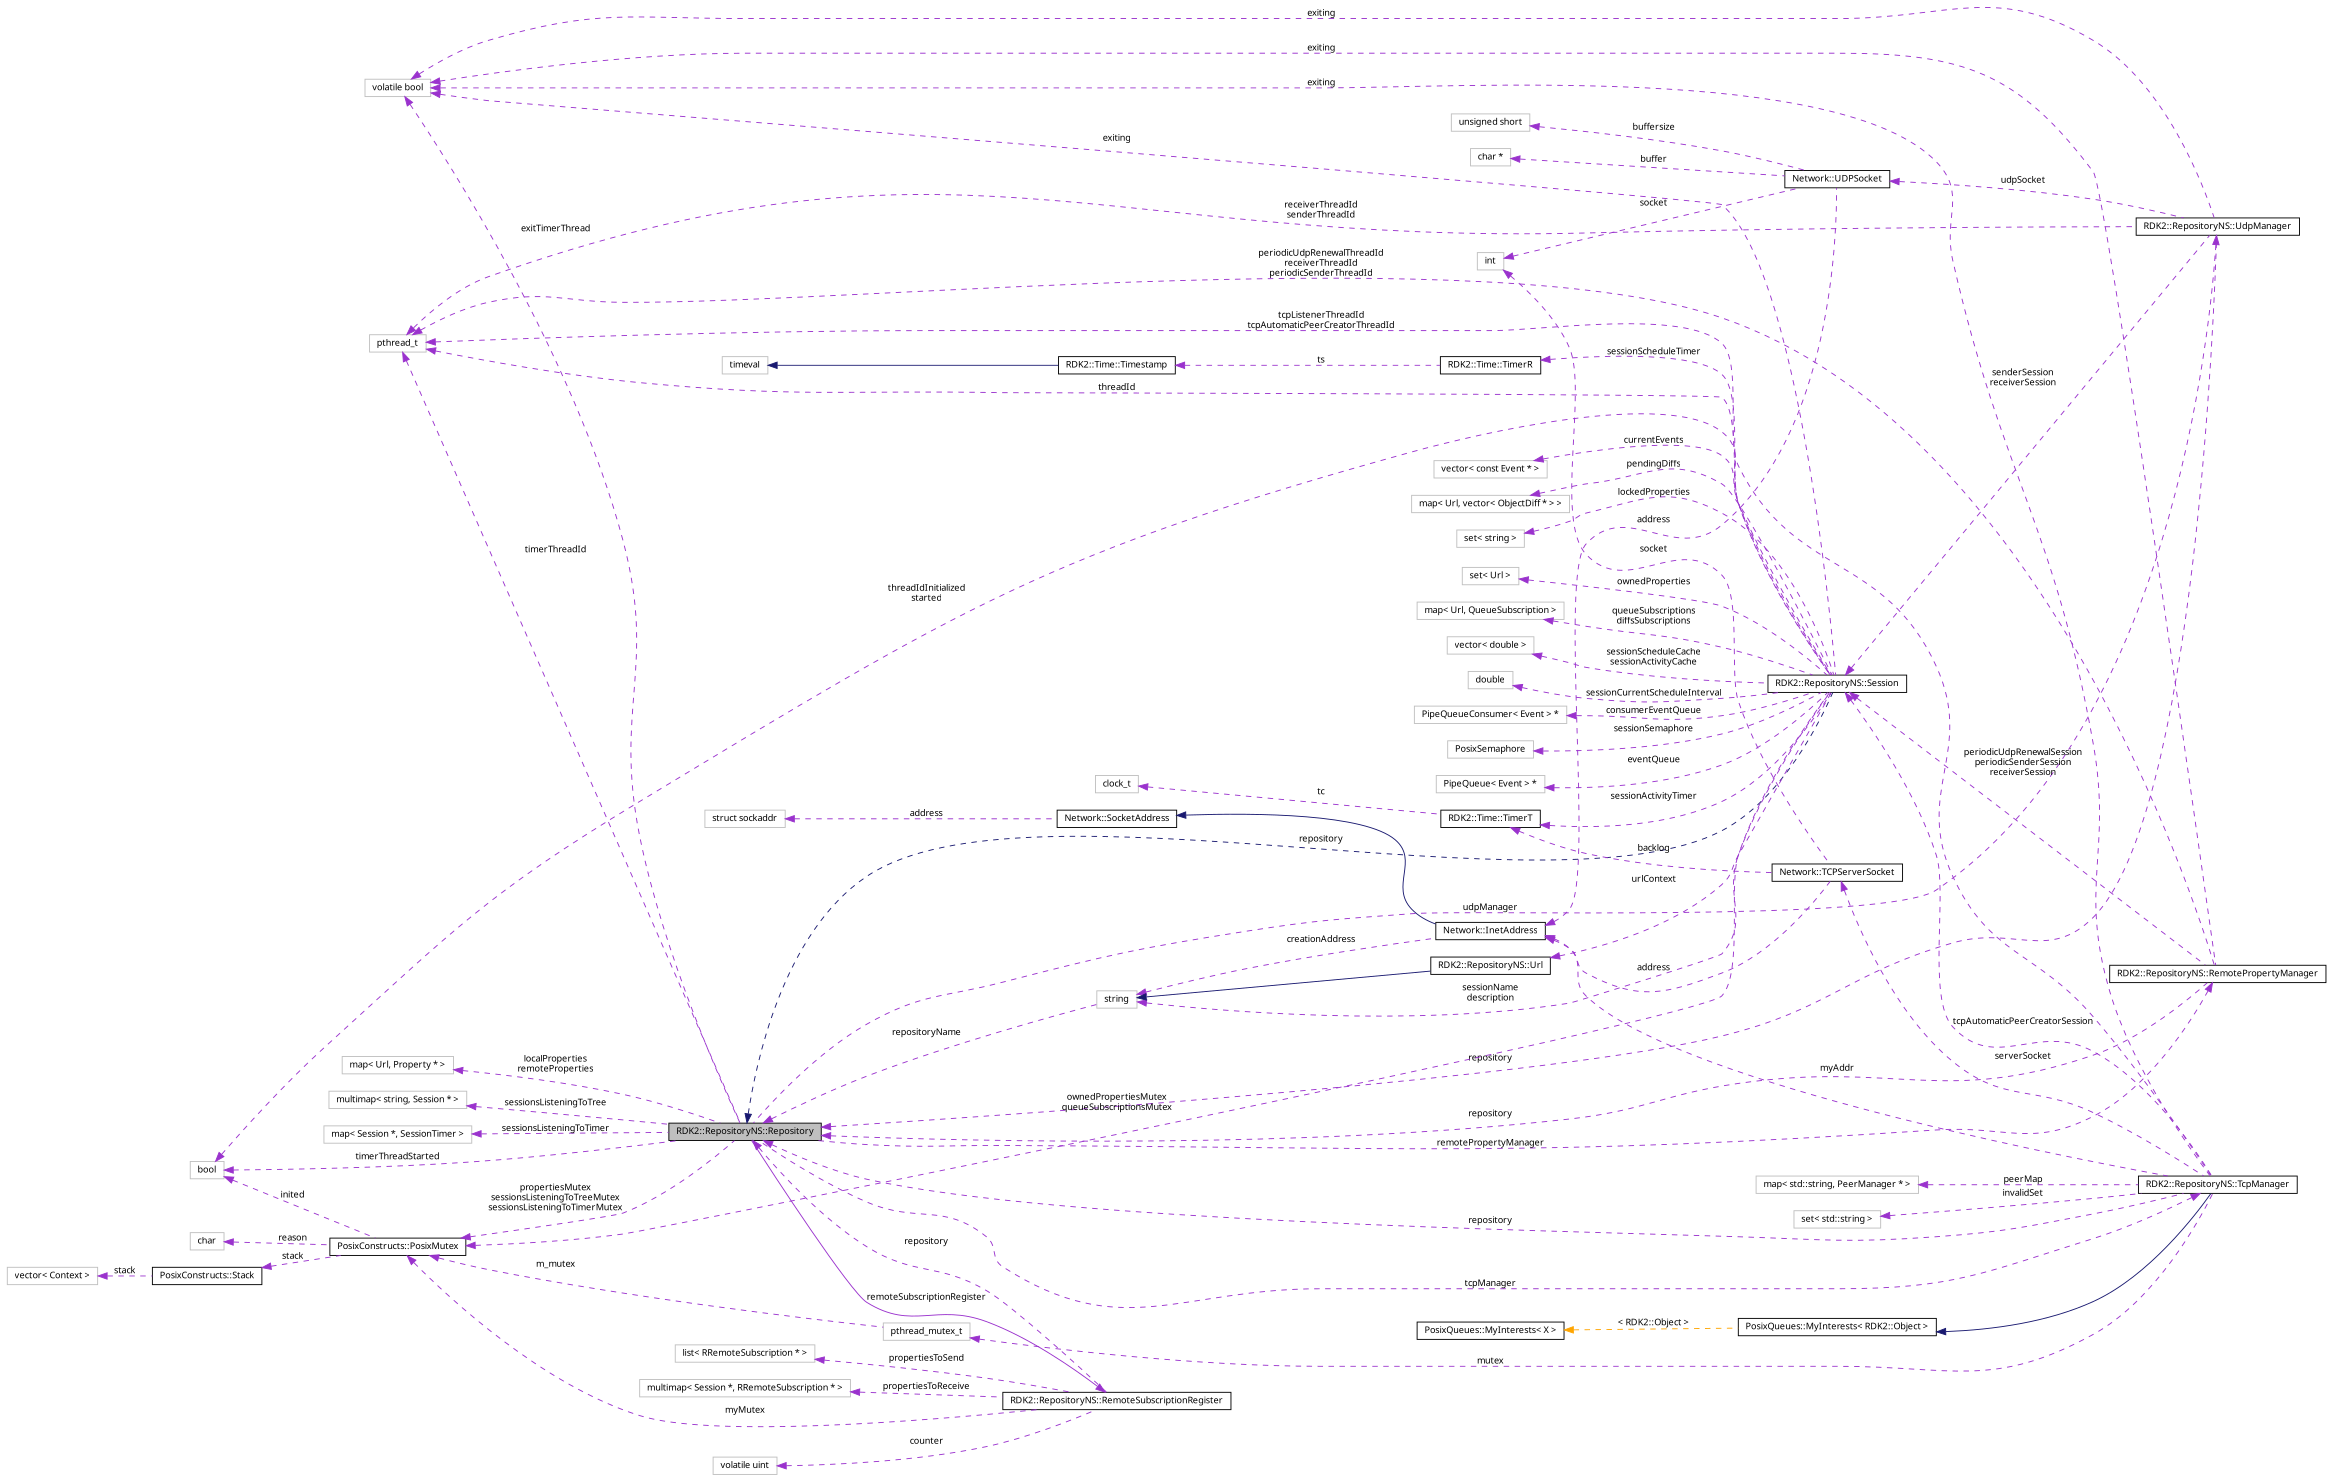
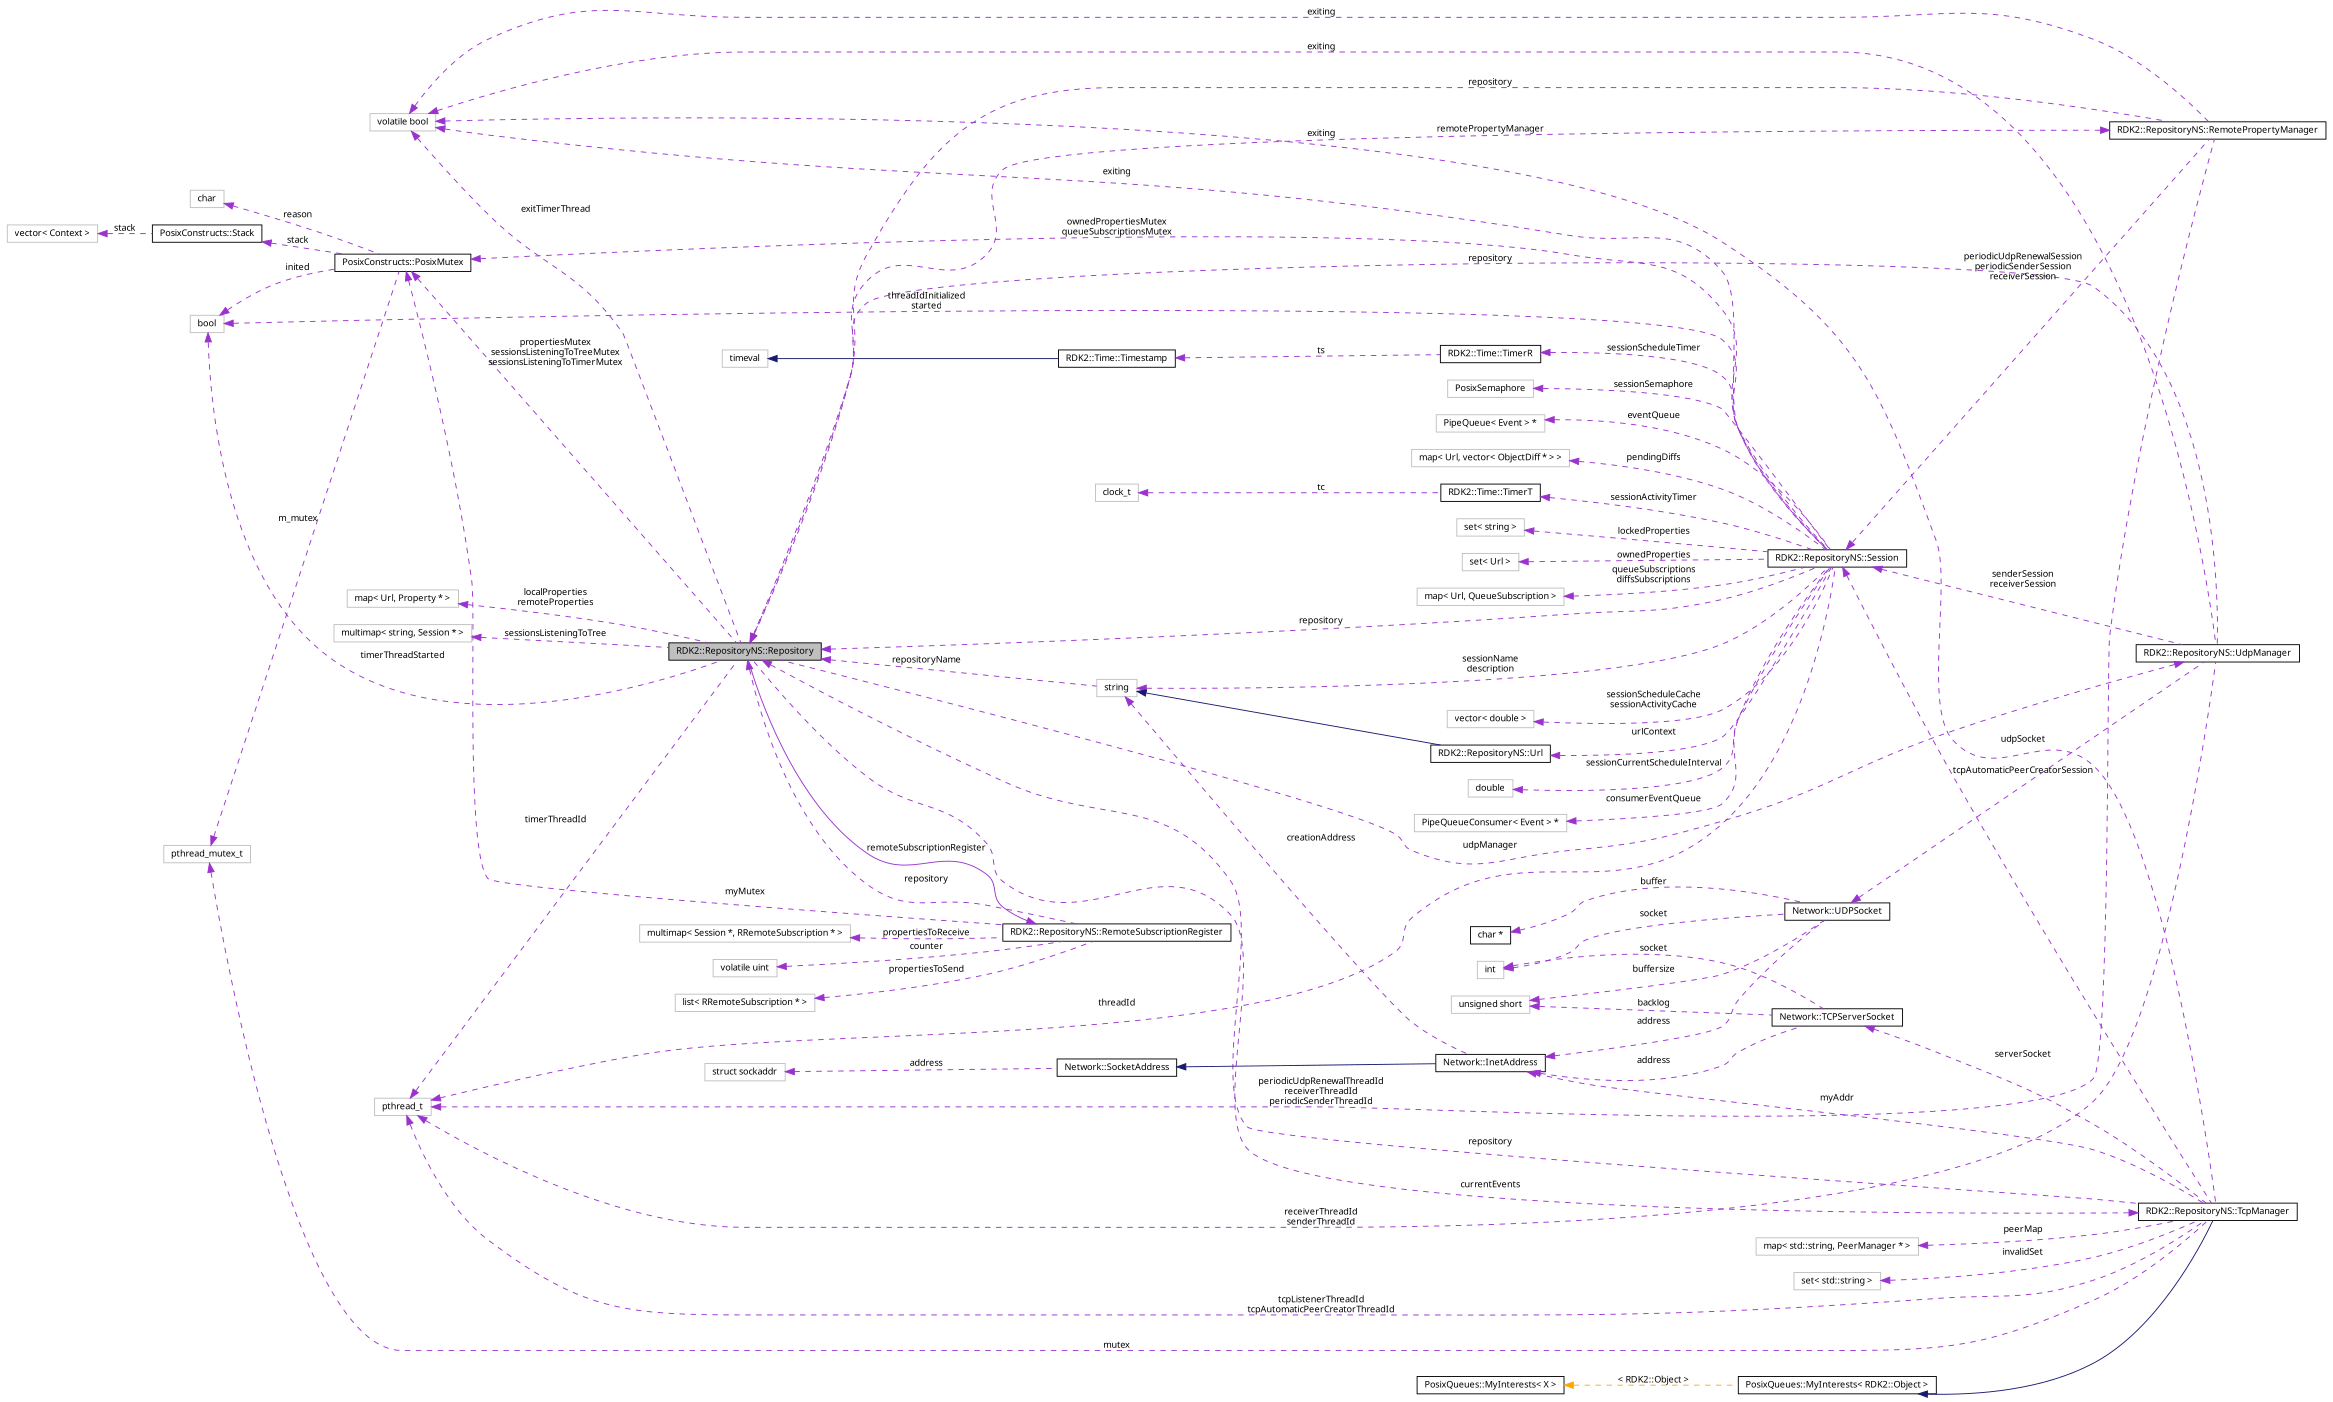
node "char *": color grey75 -> black
node "vector< const Event * >": removed
edge "RDK2::RepositoryNS::Session" -> "RDK2::RepositoryNS::Repository": color midnightblue -> darkorchid3
edge "Network::TCPServerSocket" -> "RDK2::Time::TimerT": now "Network::TCPServerSocket" -> "unsigned short"
node "map< Session *, SessionTimer >": removed
edge "RDK2::RepositoryNS::Repository" -> "RDK2::RepositoryNS::TcpManager": label "tcpManager" -> "currentEvents"
edge "pthread_mutex_t" -> "PosixConstructs::PosixMutex": reversed
